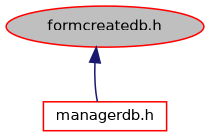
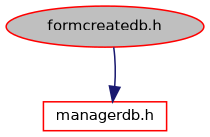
edge "managerdb.h" -> "formcreatedb.h": reversed
